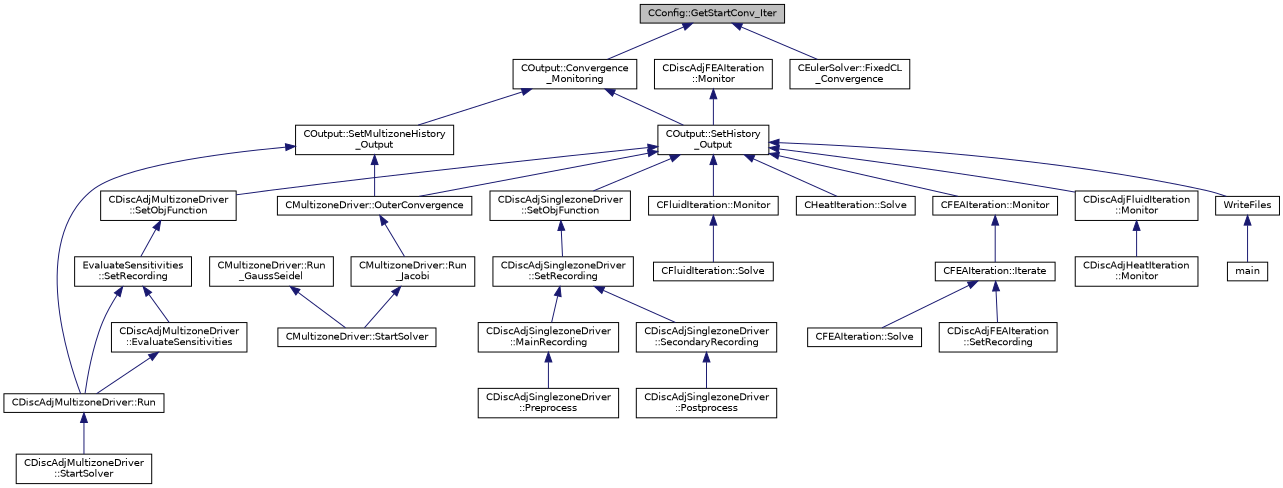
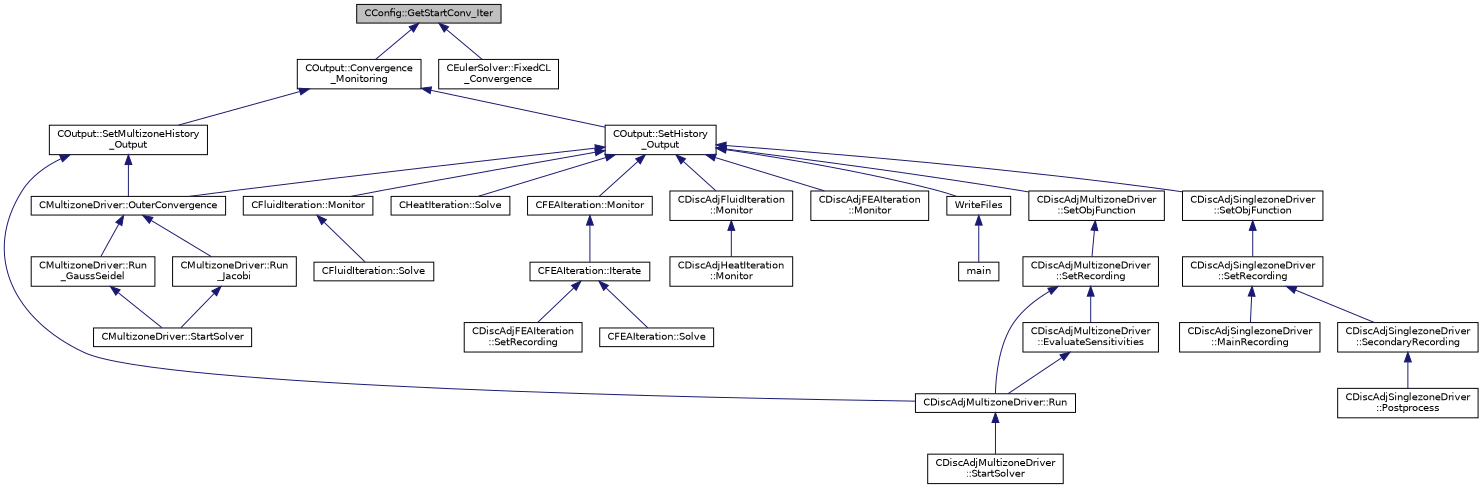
edge "COutput::SetHistory _Output" -> "CDiscAdjFEAIteration ::Monitor": reversed
edge "CMultizoneDriver::Run _GaussSeidel" -> "CMultizoneDriver::OuterConvergence": added
node "EvaluateSensitivities ::SetRecording": label "EvaluateSensitivities ::SetRecording" -> "CDiscAdjMultizoneDriver ::SetRecording"
node "CDiscAdjSinglezoneDriver ::Preprocess": removed
